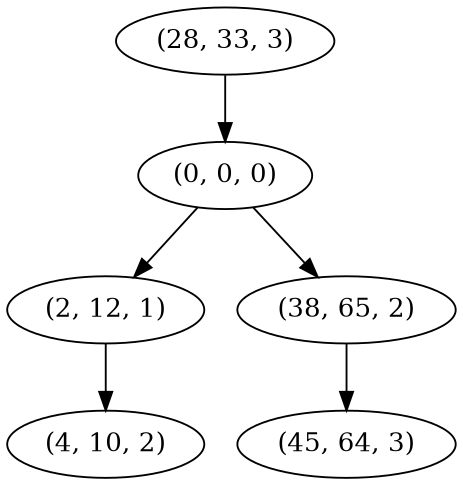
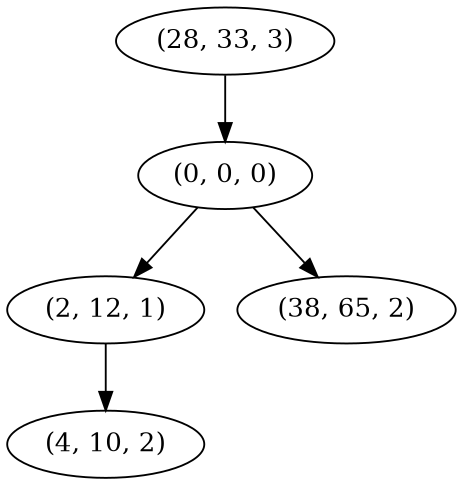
node "(45, 64, 3)": removed
